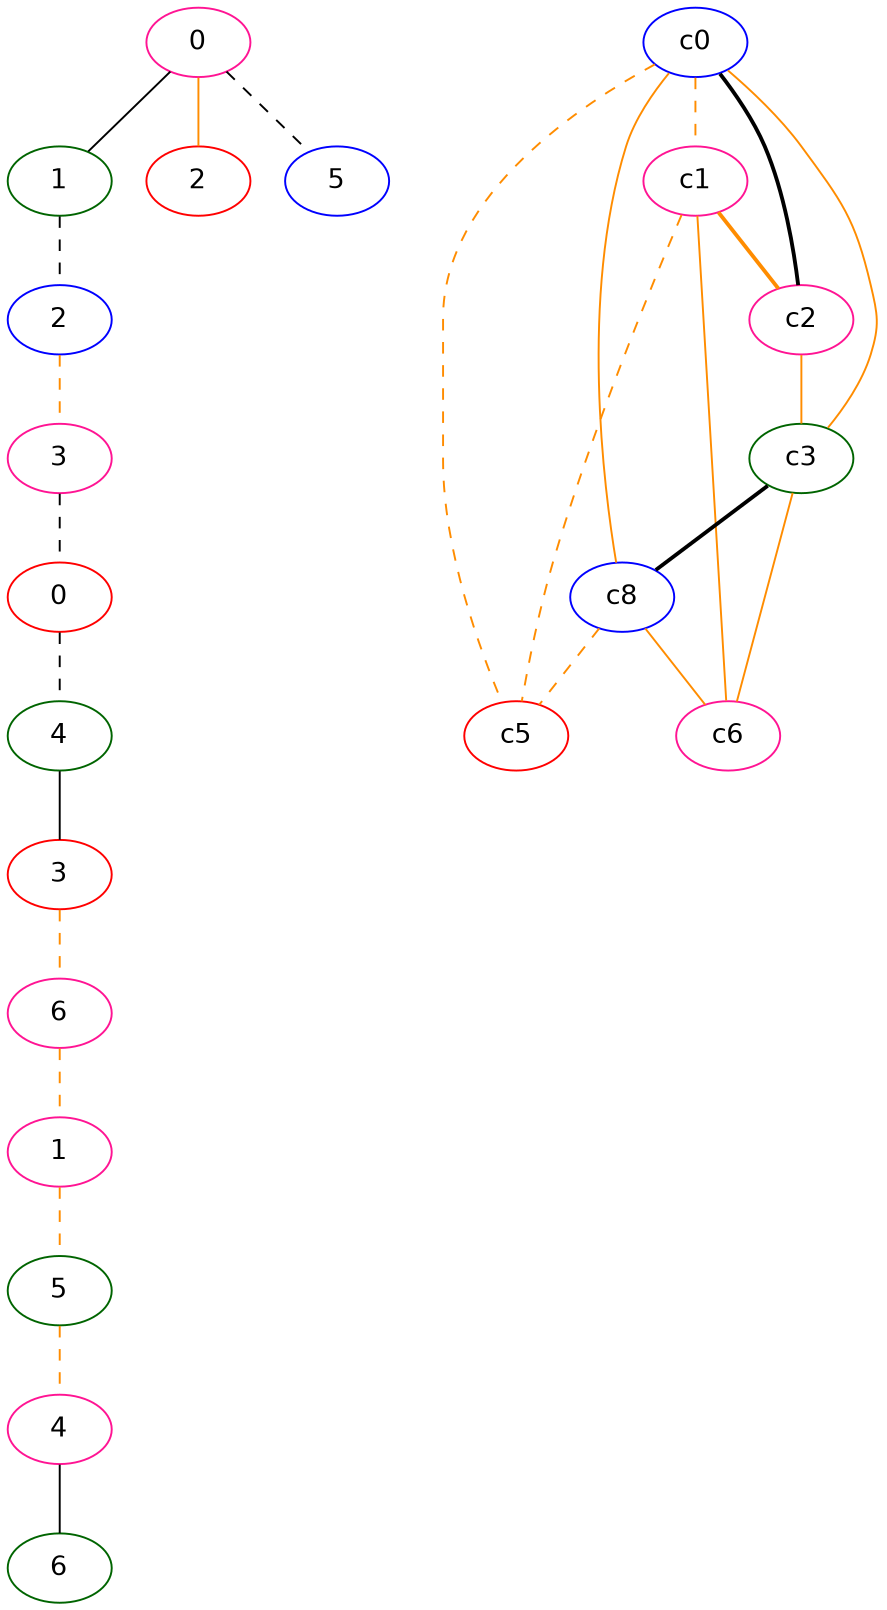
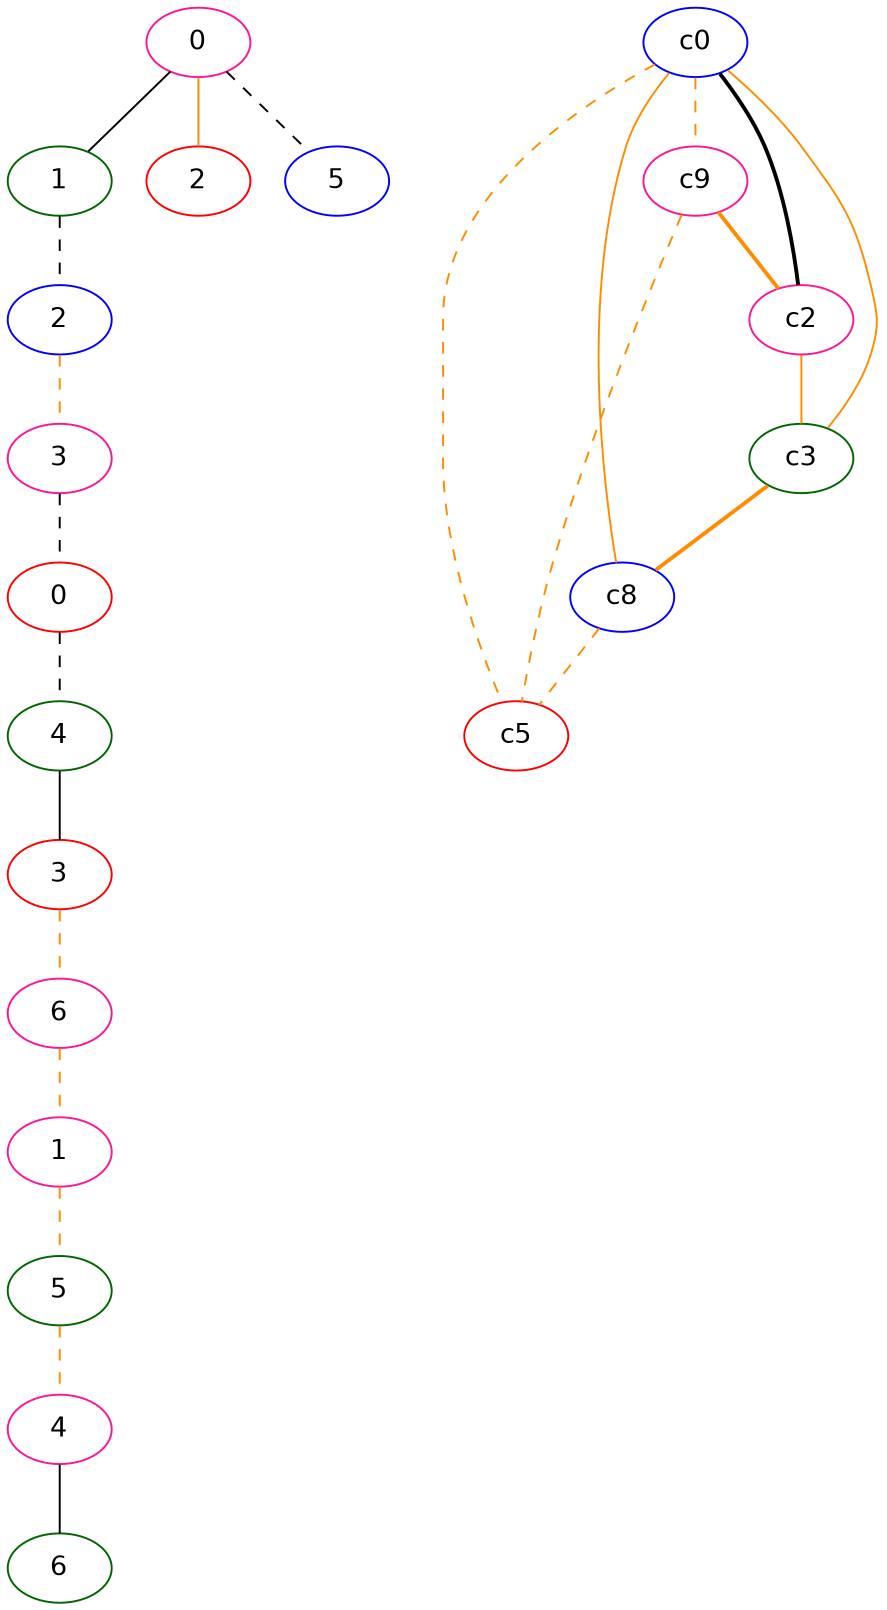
node "c1": label "c1" -> "c9"
edge "c3" -- "c8": color black -> darkorange
node "c6": removed
